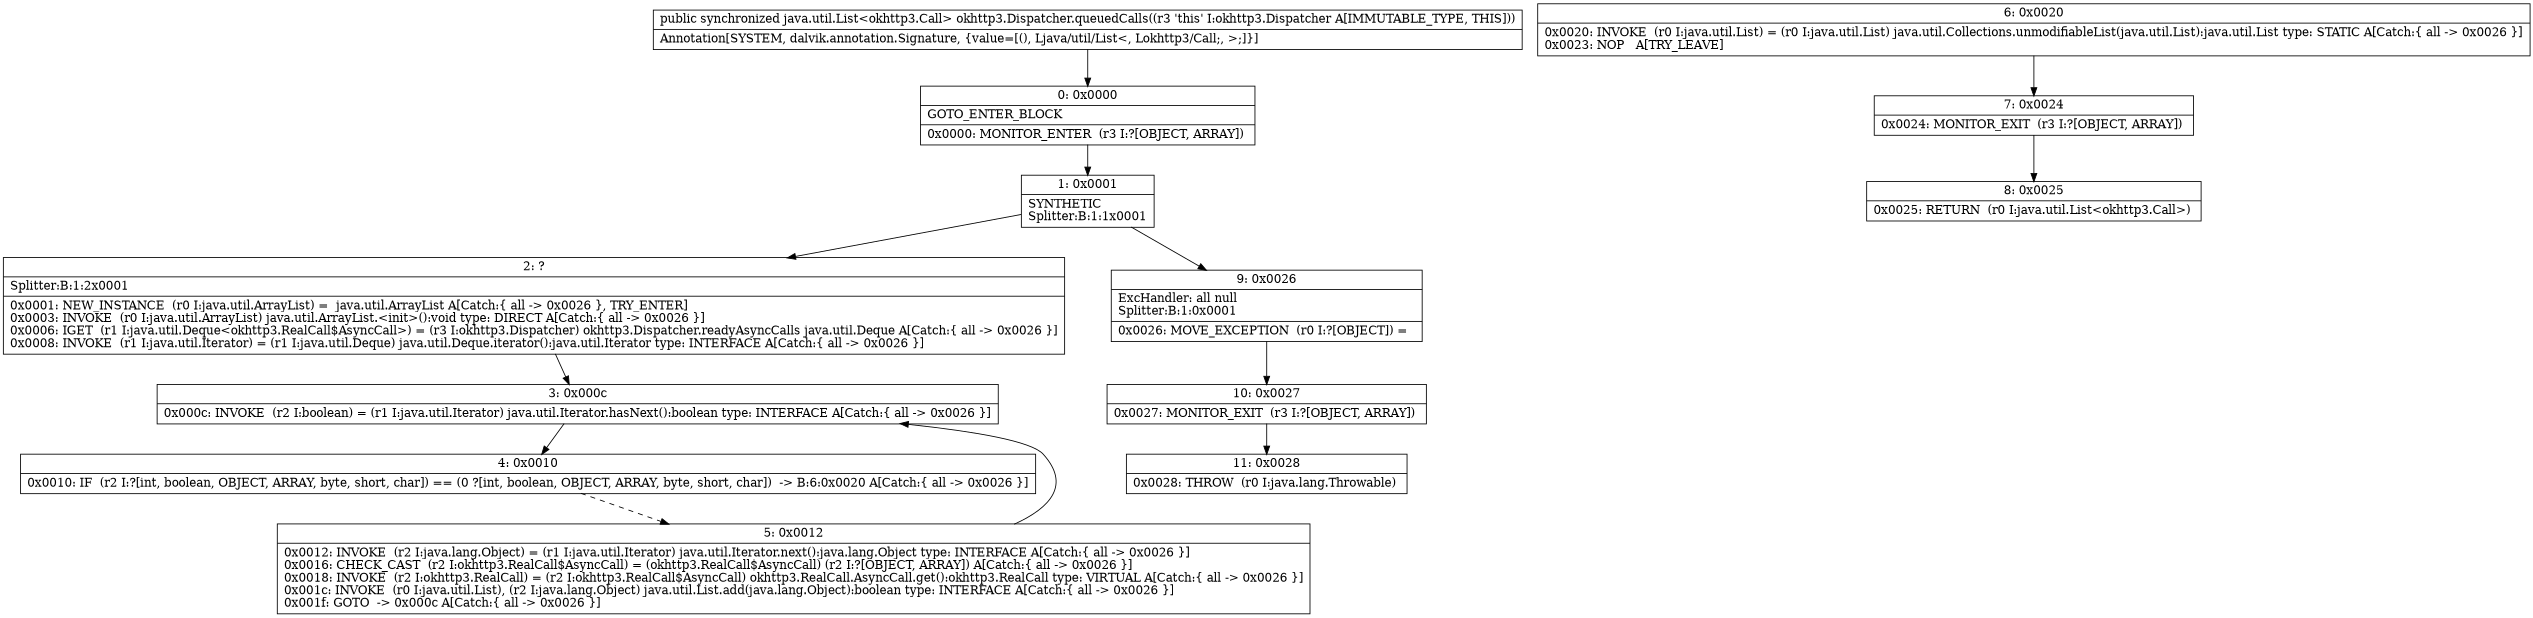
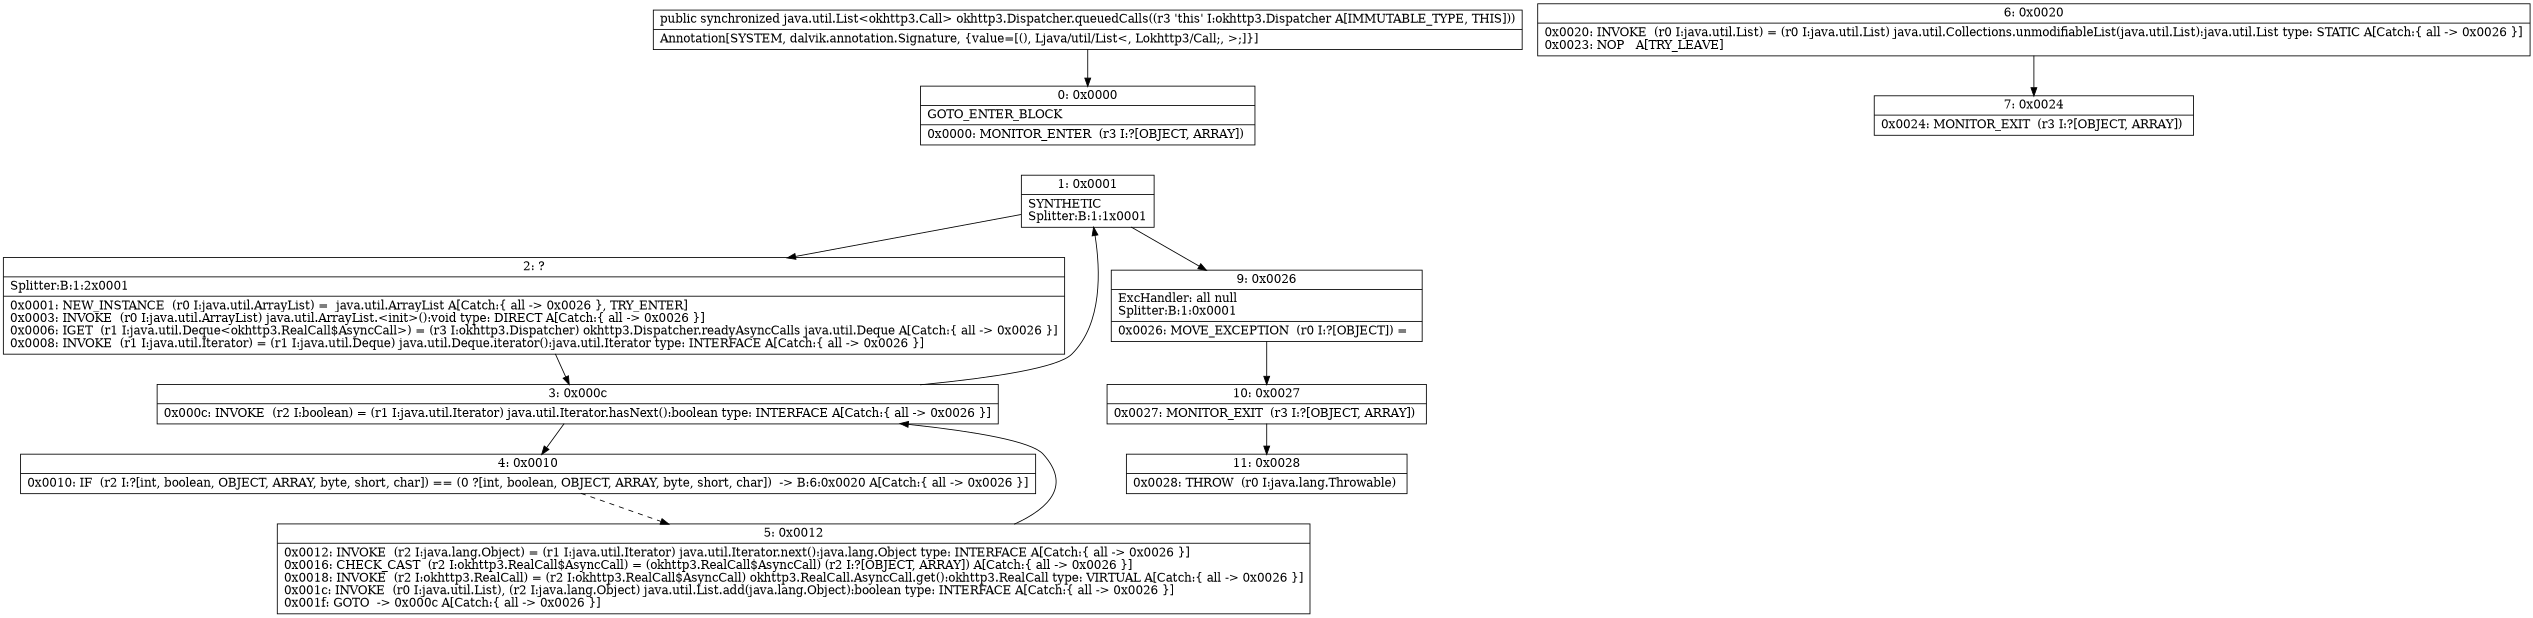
edge "0: 0x0000" -> "1: 0x0001": now "3: 0x000c" -> "1: 0x0001"
node "8: 0x0025": removed
